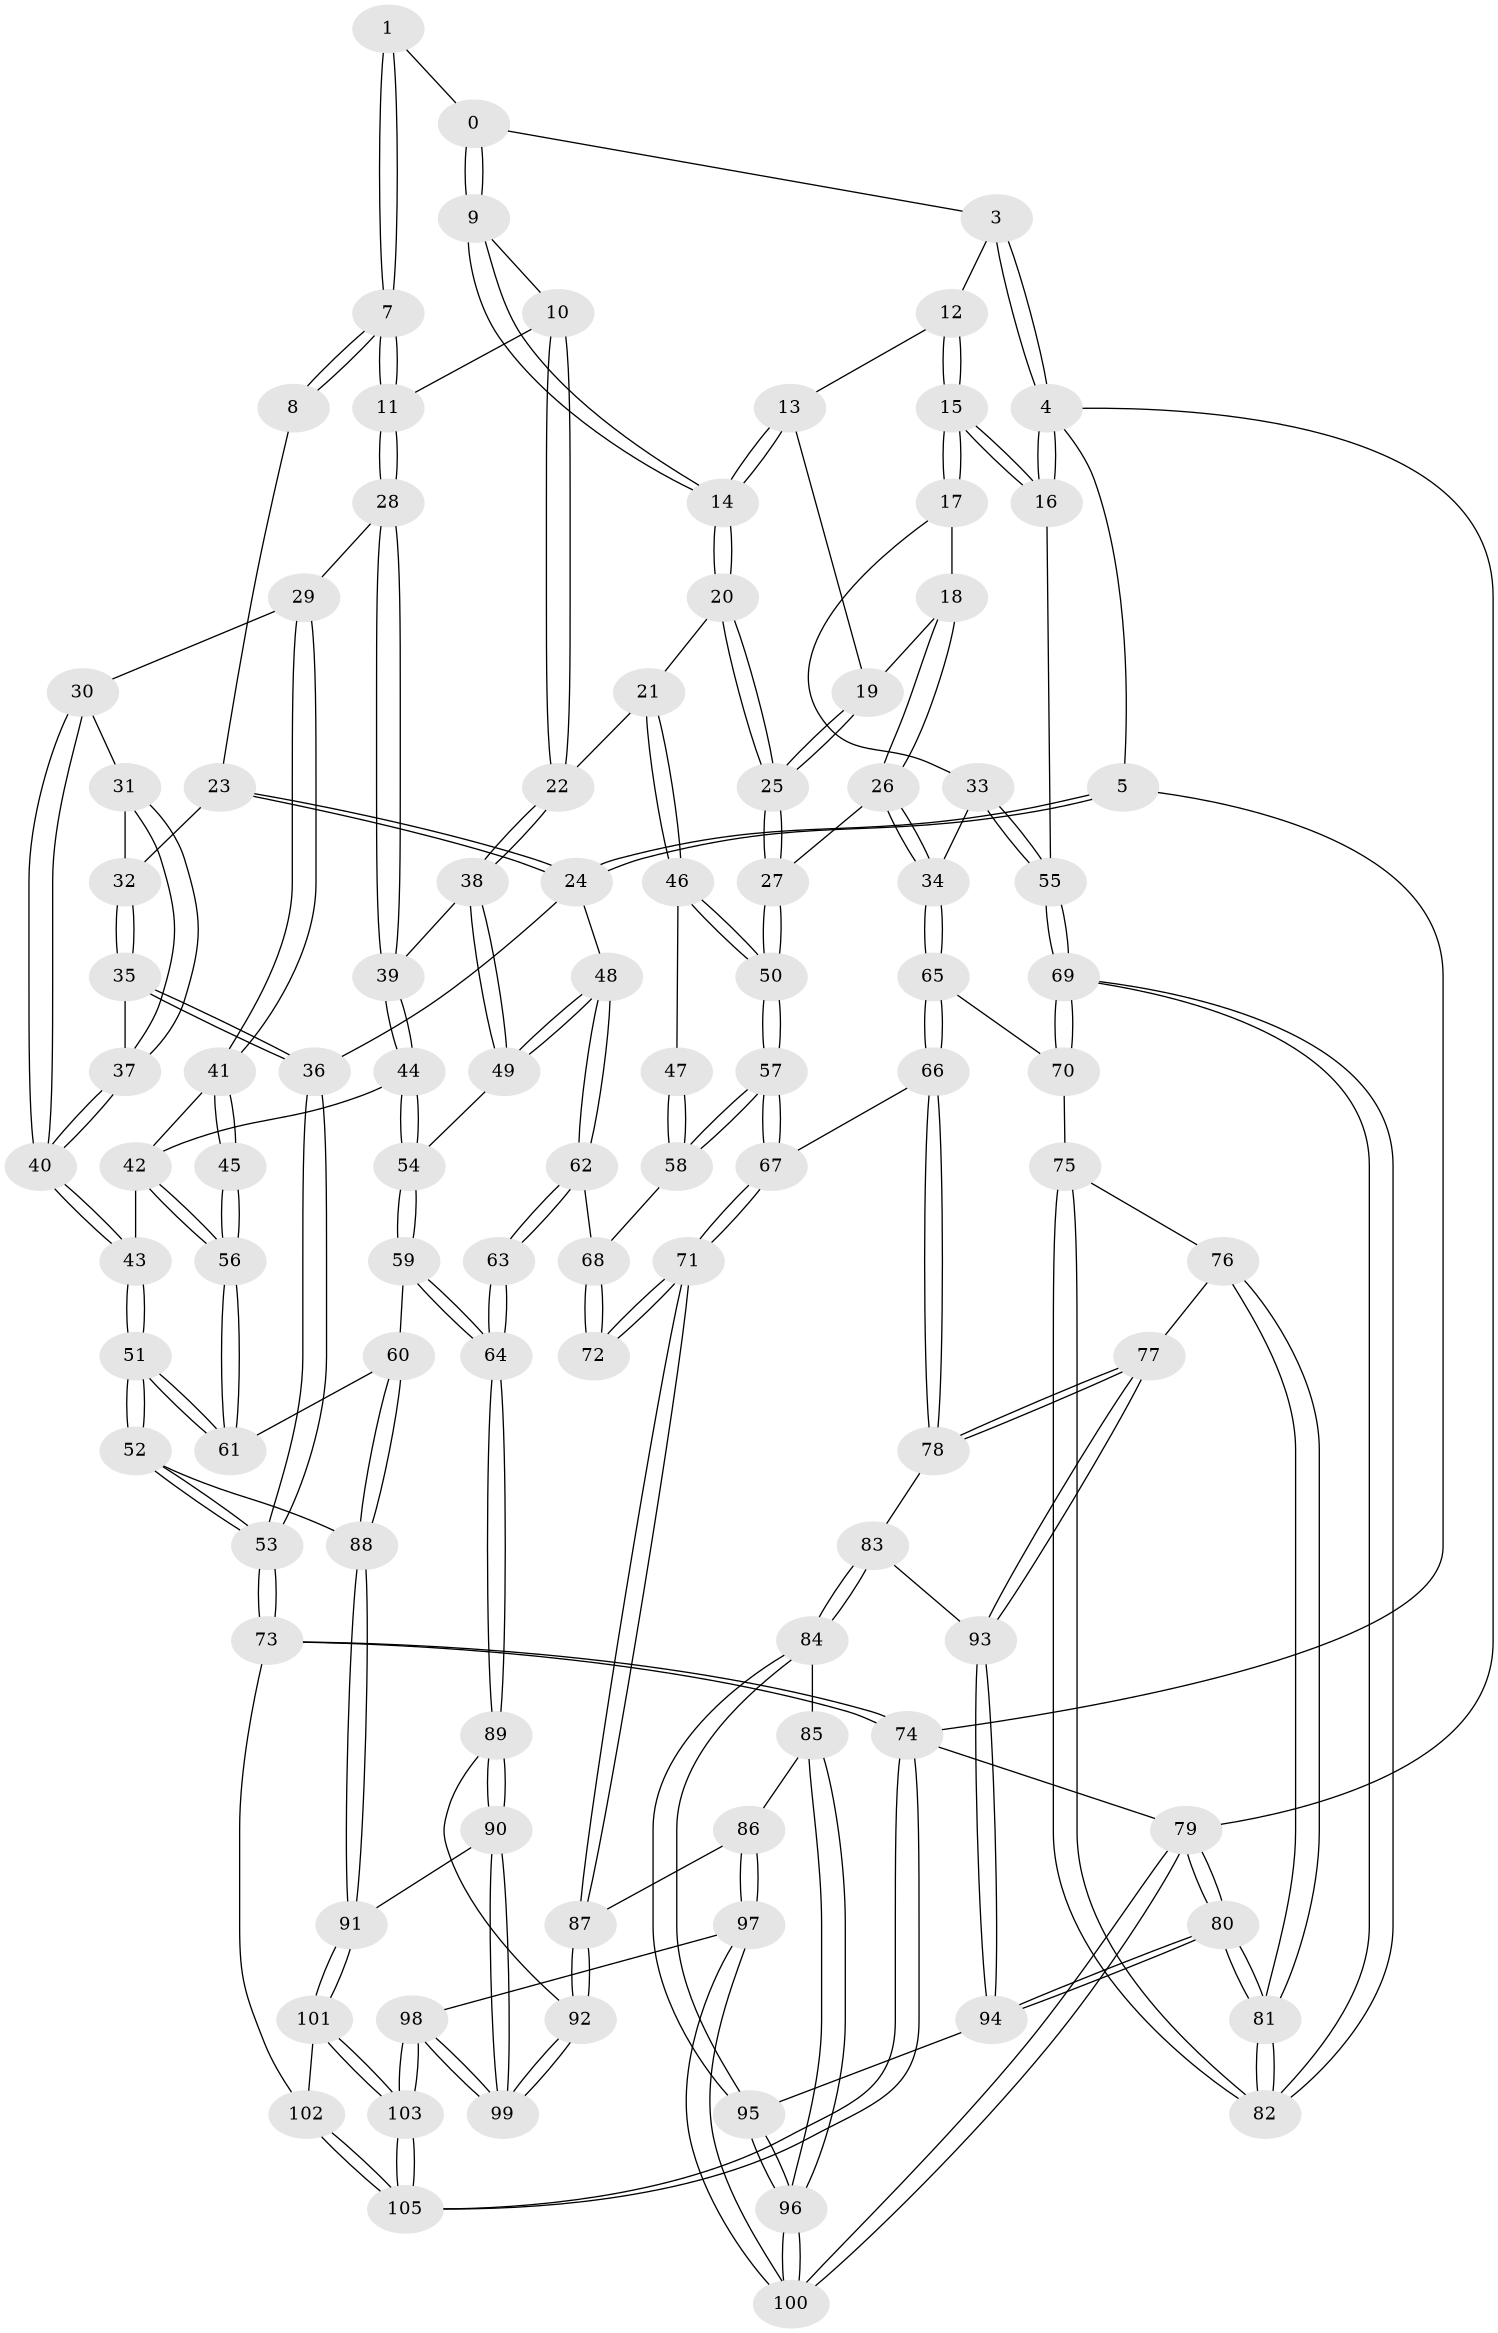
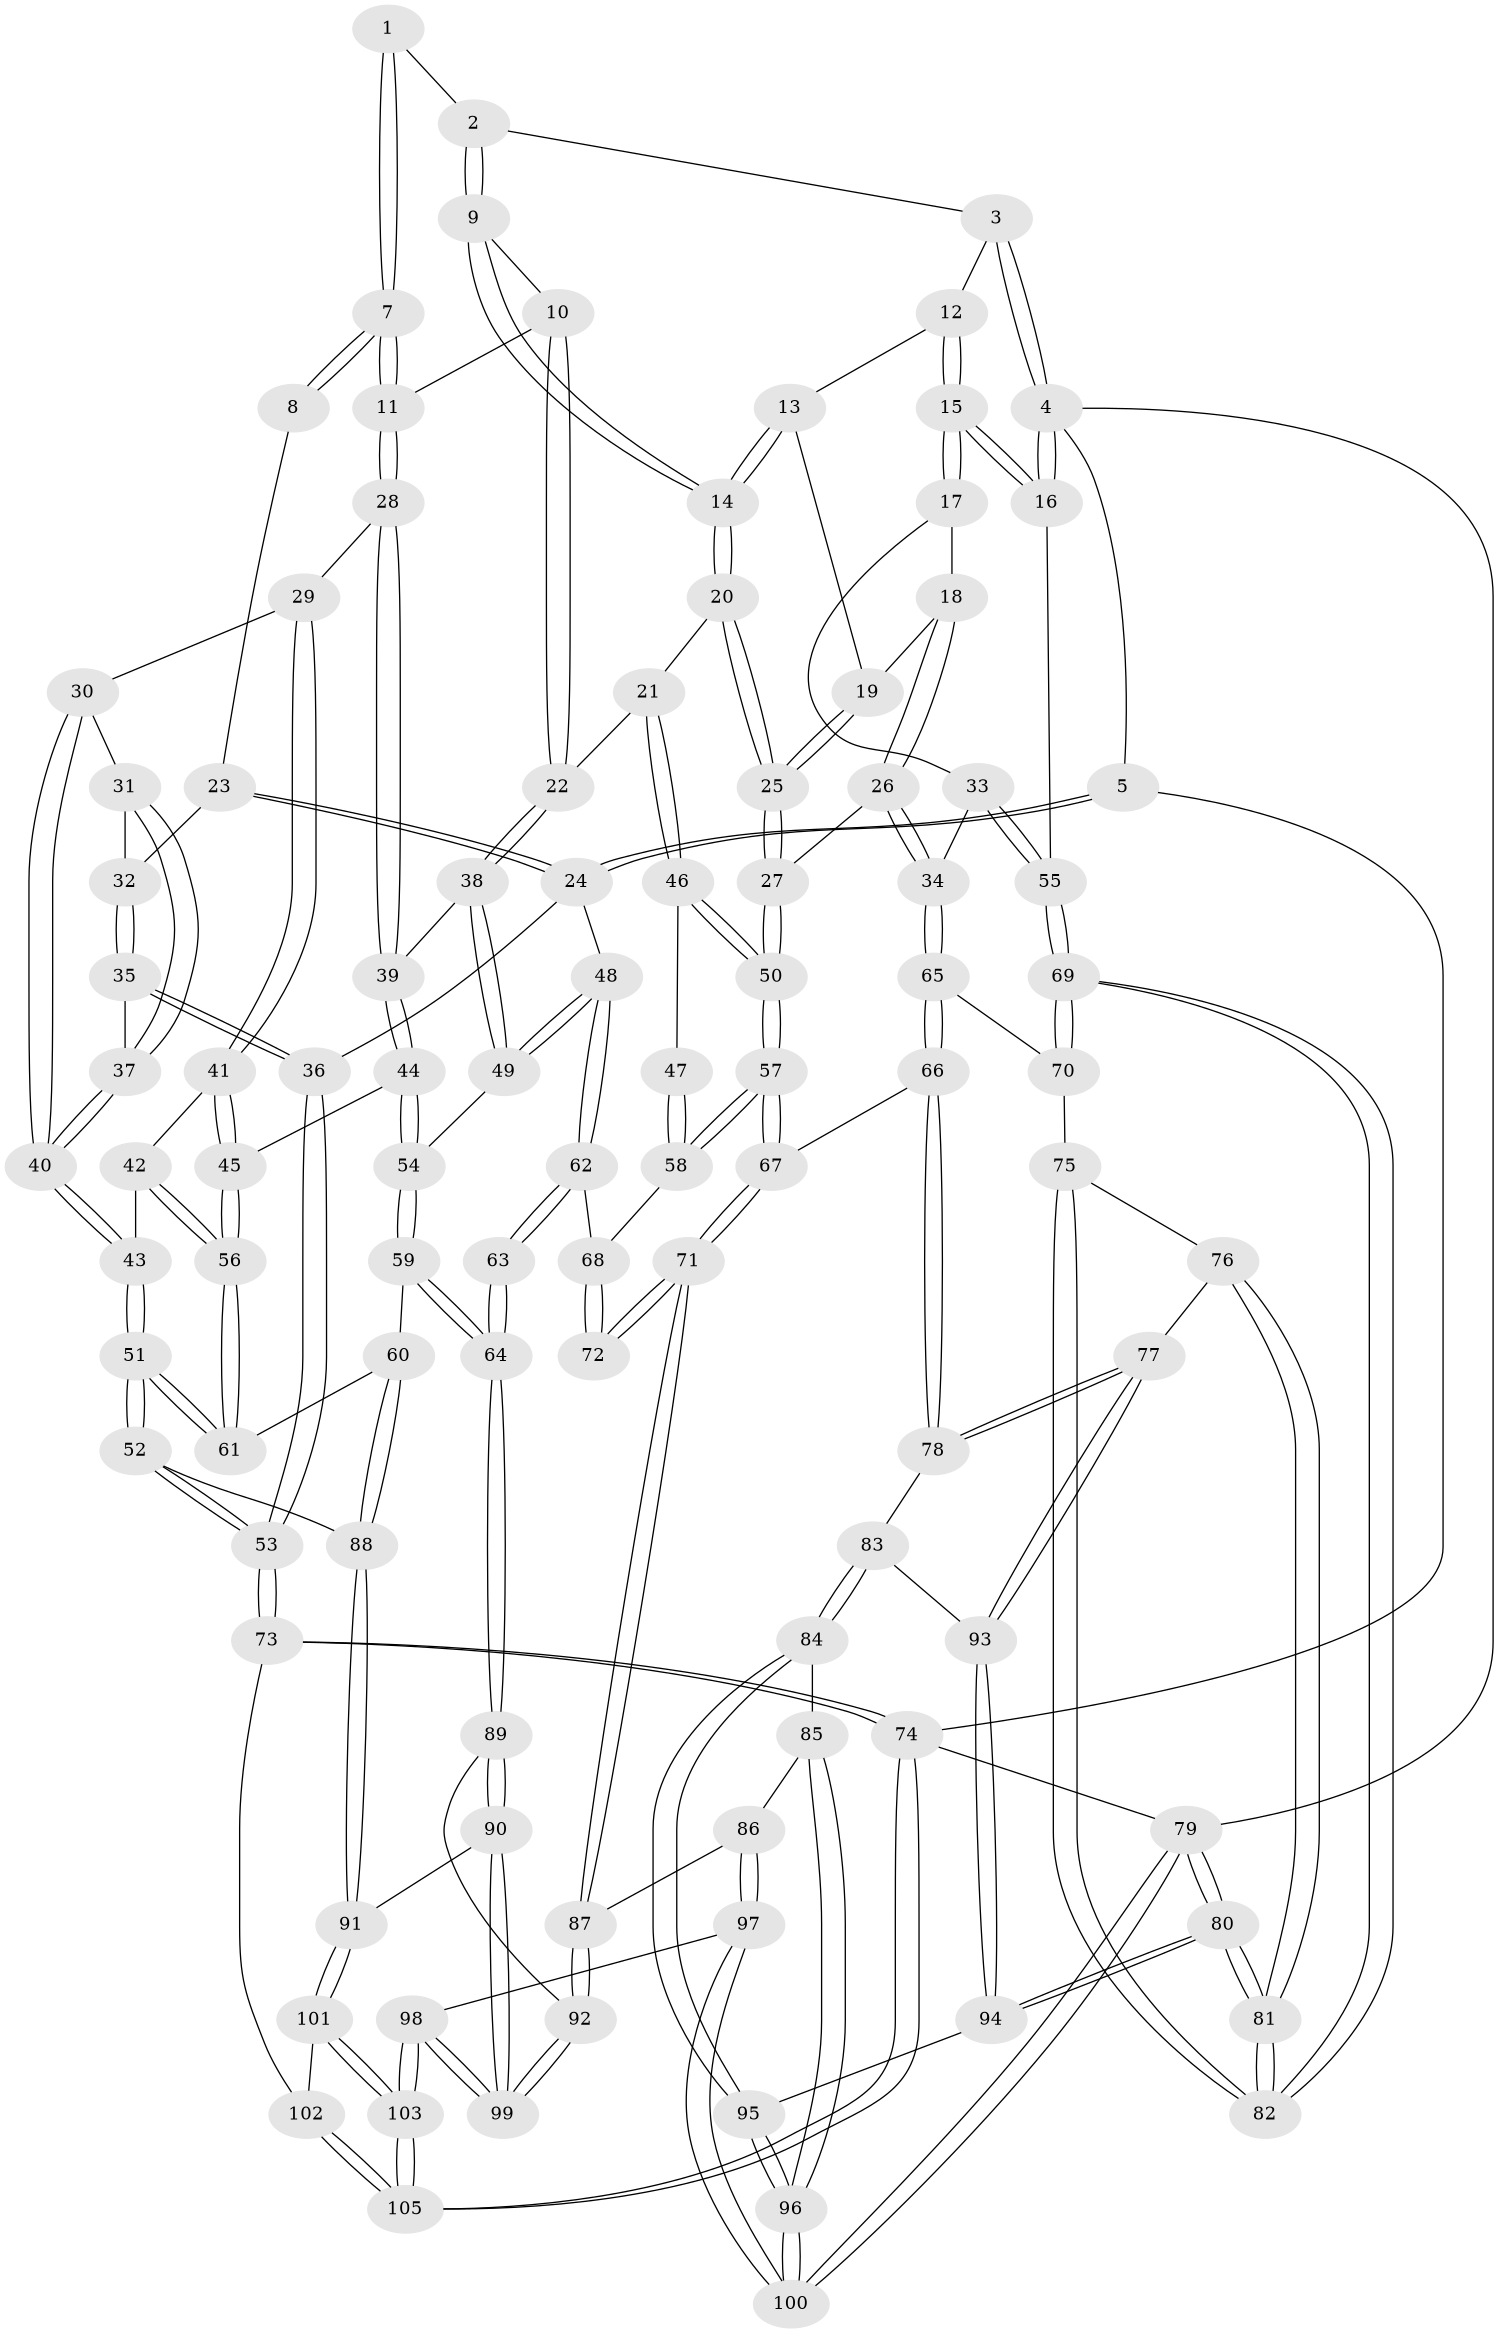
node "0": label "0" -> "2"
edge "44" -- "42": now "44" -- "45"
